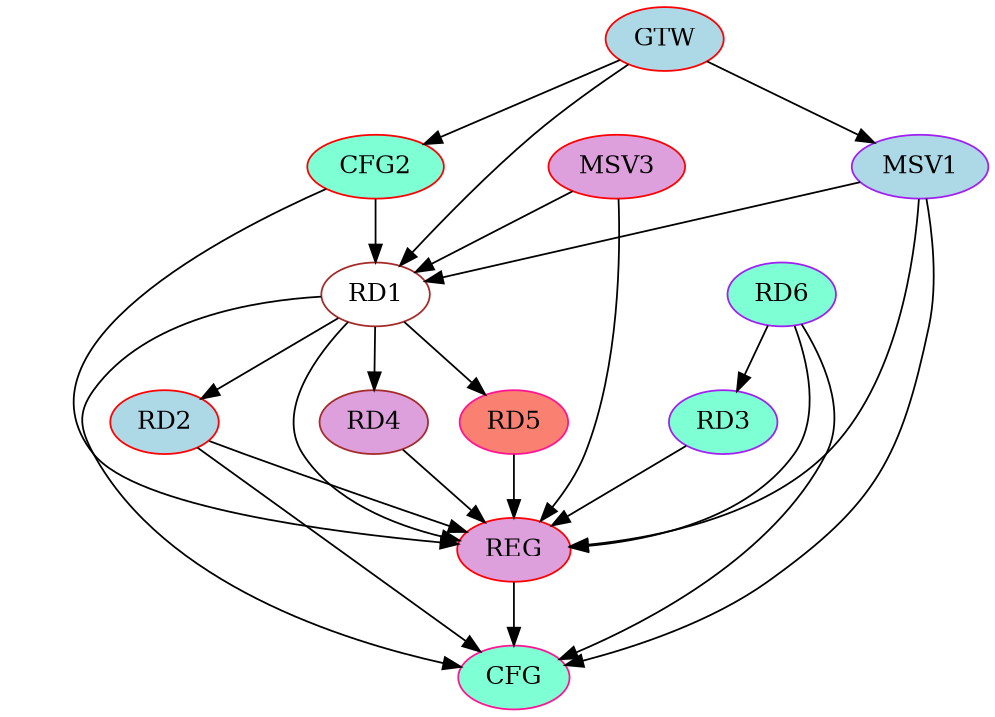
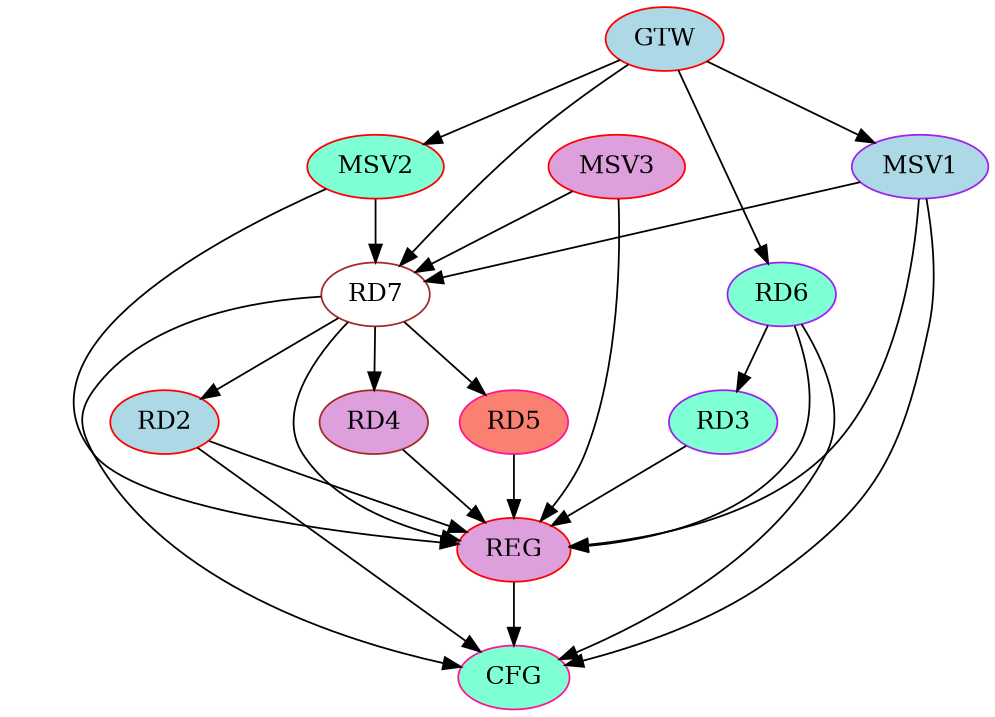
edge "GTW" -> "RD6": added
node "CFG2": label "CFG2" -> "MSV2"
node "RD1": label "RD1" -> "RD7"
